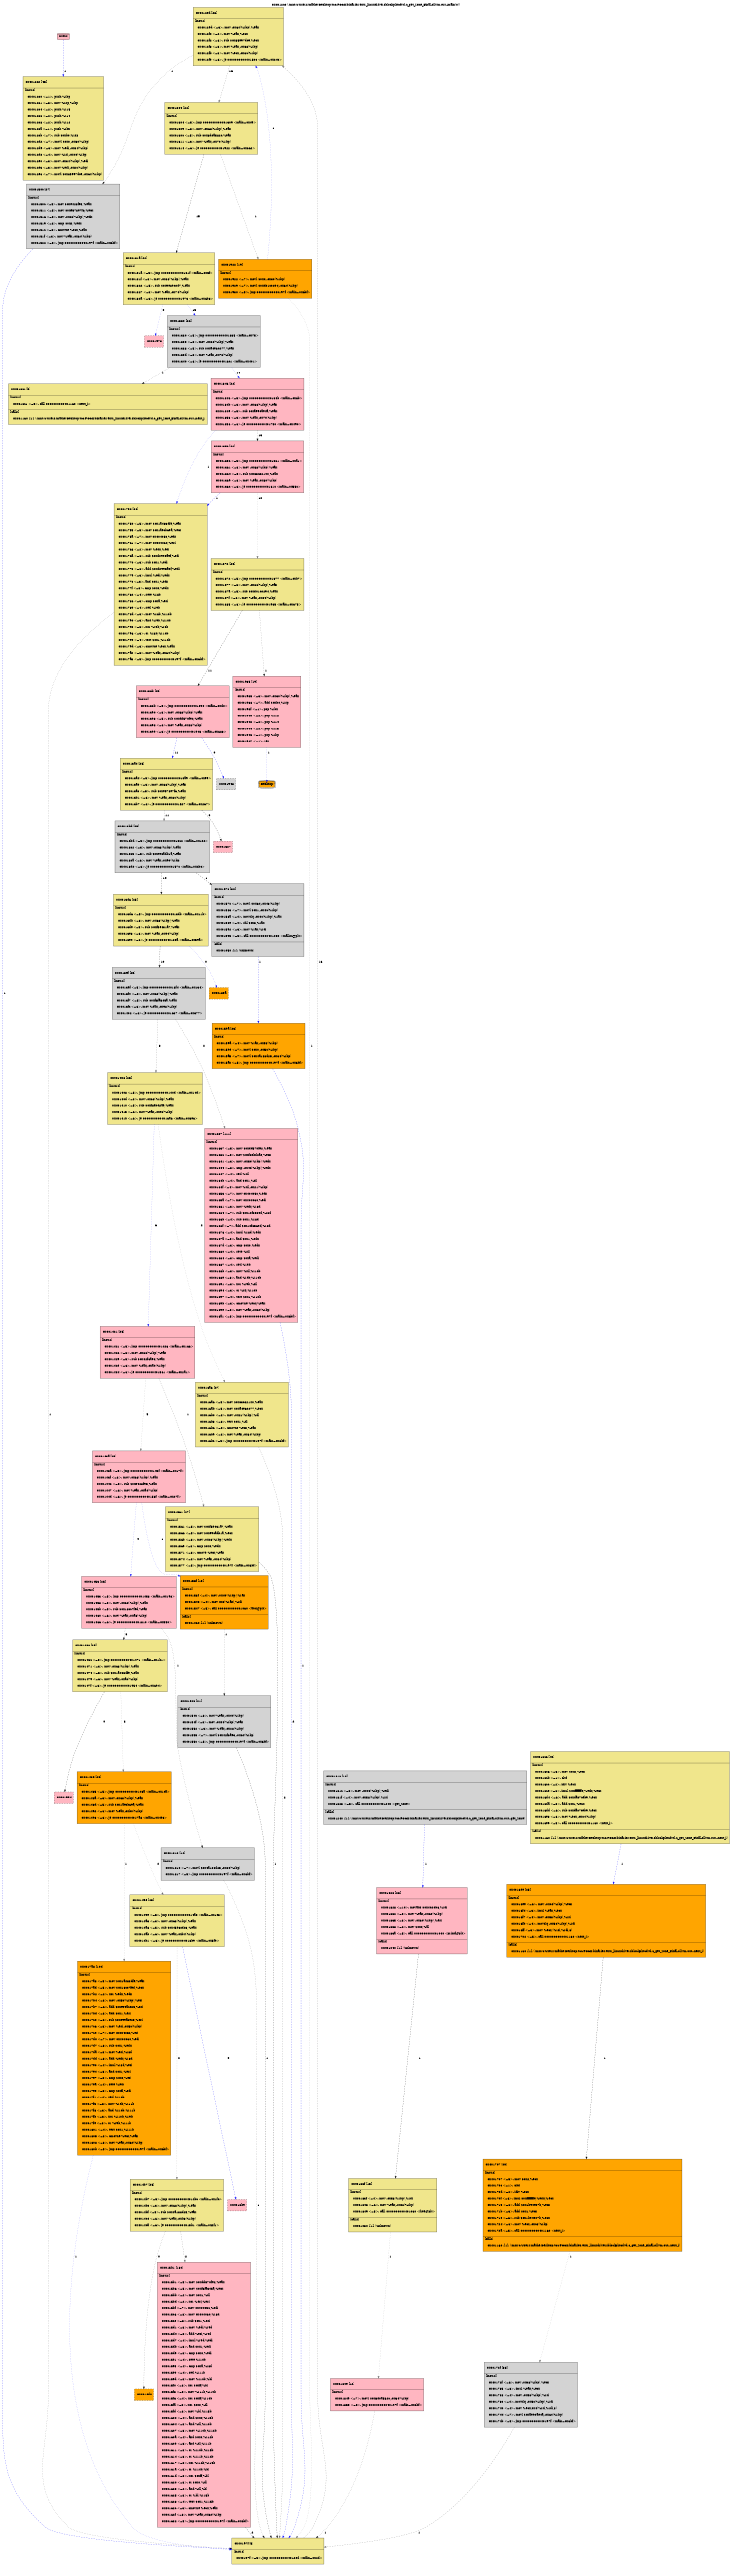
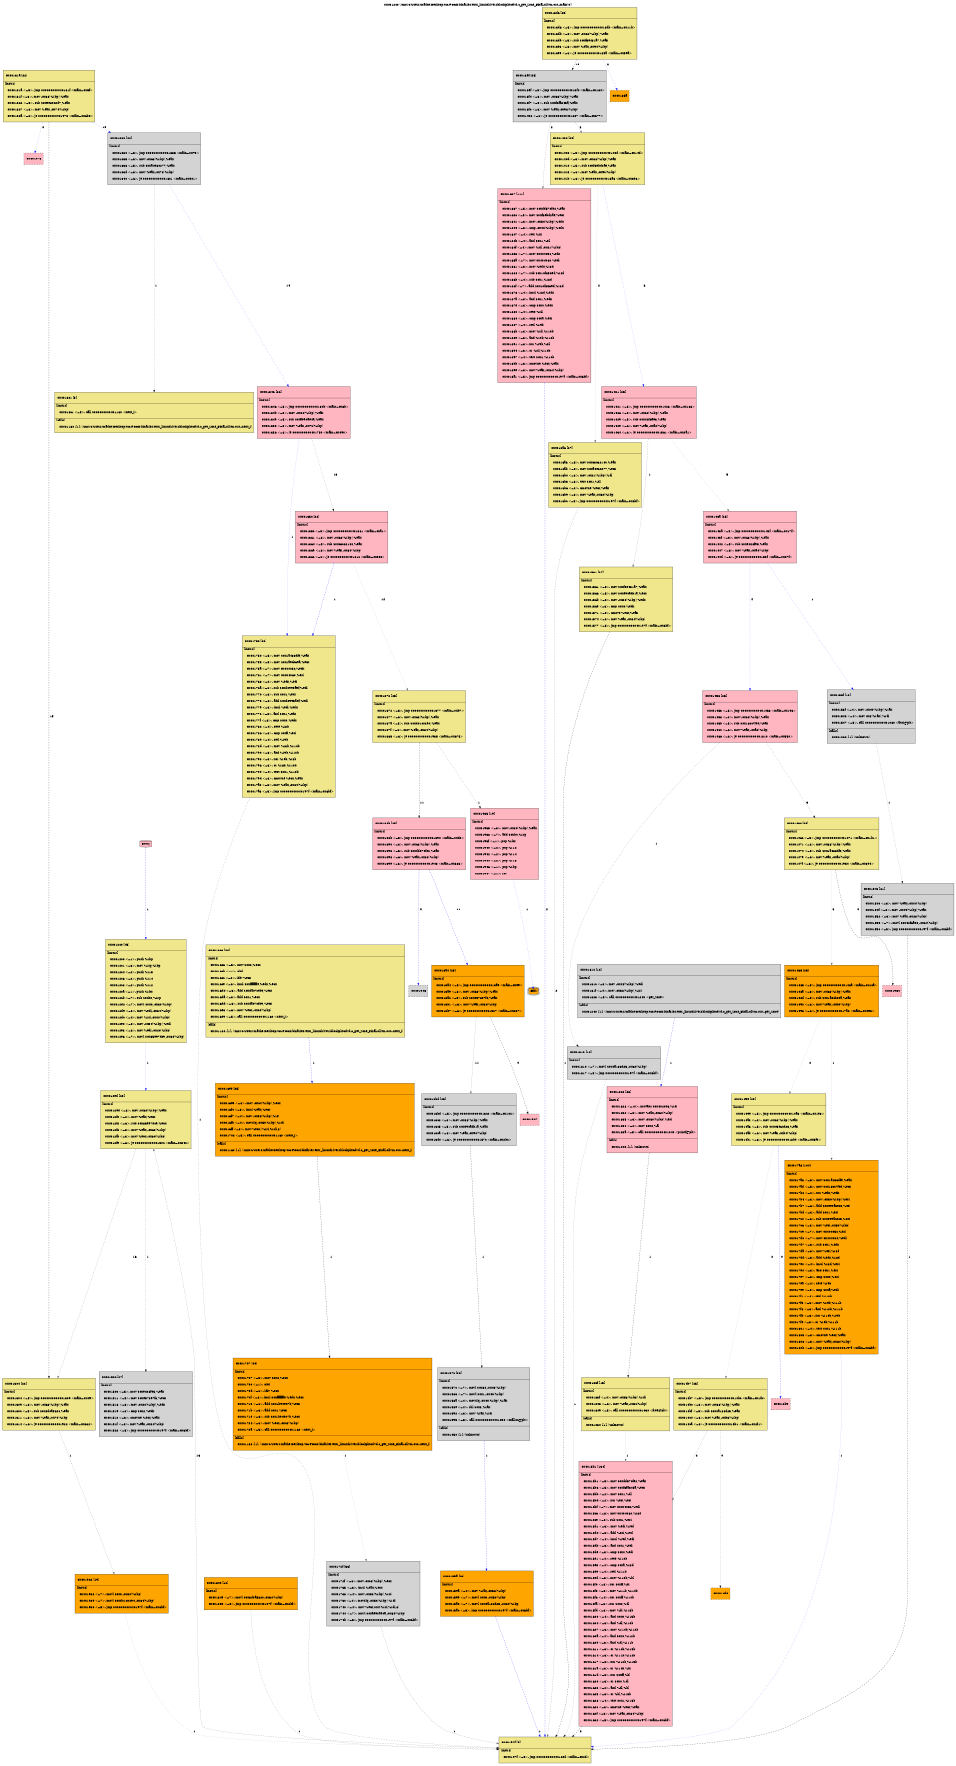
node "Users": label "Users" -> "Entry"
edge "0x401922 [19]" -> "0x4012ed [23]": now "0x4012c0 [45]" -> "0x4012ed [23]"
edge "0x401304 [22]" -> "0x40131a [22]": reversed
node "0x4013a4 [25]": fillcolor khaki -> orange
node "Desktop": label "Desktop" -> "Exit"
edge "0x4013bd [25]" -> "0x4013d6 [25]": removed, label "10"
edge "0x40150c [27]" -> "0x40197f [5]": removed, label "1"
node "0x40153f [13]": fillcolor orange -> lightgrey
edge "0x40183f [15]" -> "0x40184e [12]": now "0x40183f [15]" -> "0x4015b1 [134]"
node "0x40184e [12]": fillcolor lightpink -> orange
